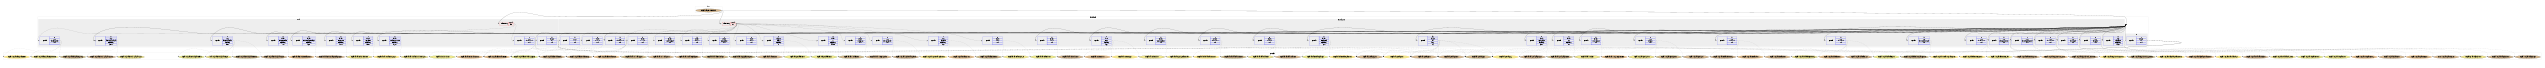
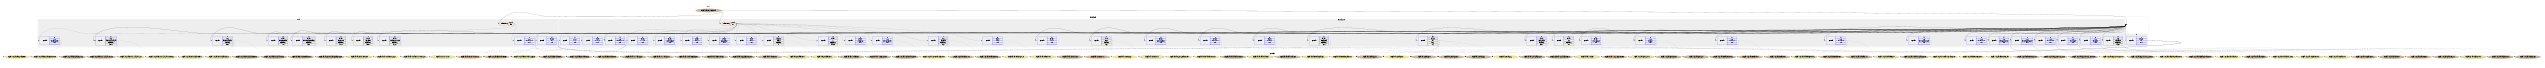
node "portage://virtual/perl-ExtUtils-MakeMaker-7.100.200_rc-r4": added
node "none://virtual/perl-ExtUtils-ParseXS-3.340.0": label "none://virtual/perl-ExtUtils-ParseXS-3.340.0" -> "portage://virtual/perl-ExtUtils-ParseXS-3.340.0"
node "portage://dev-perl/ExtUtils-Typemaps-Default-1.50.0": label "portage://dev-perl/ExtUtils-Typemaps-Default-1.50.0" -> "portage://dev-weak/ExtUtils-Typemaps-Default-1.50.0"
node "portage://virtual/perl-Test-2.20.30_rc-r2": label "portage://virtual/perl-Test-2.20.30_rc-r2" -> "portage://virtual/perl-Socket-2.20.30_rc-r2"
node "portage://dev-perl/Math-PlanePath-123.0.0": label "portage://dev-perl/Math-PlanePath-123.0.0" -> "portage://parent-perl/Math-PlanePath-123.0.0"
node "portage://virtual/perl-File-Spec-3.780.0": label "portage://virtual/perl-File-Spec-3.780.0" -> "portage://virtual/perl-File-Encode-3.780.0"
node "portage://virtual/perl-Getopt-Normalize-1.250.0-r3": label "portage://virtual/perl-Getopt-Normalize-1.250.0-r3" -> "portage://virtual/perl-Unicode-Normalize-1.250.0-r3"
node "stringy://virtual/perl-parent-0.234.0-r1": label "stringy://virtual/perl-parent-0.234.0-r1" -> "portage://virtual/perl-parent-0.234.0-r1"
